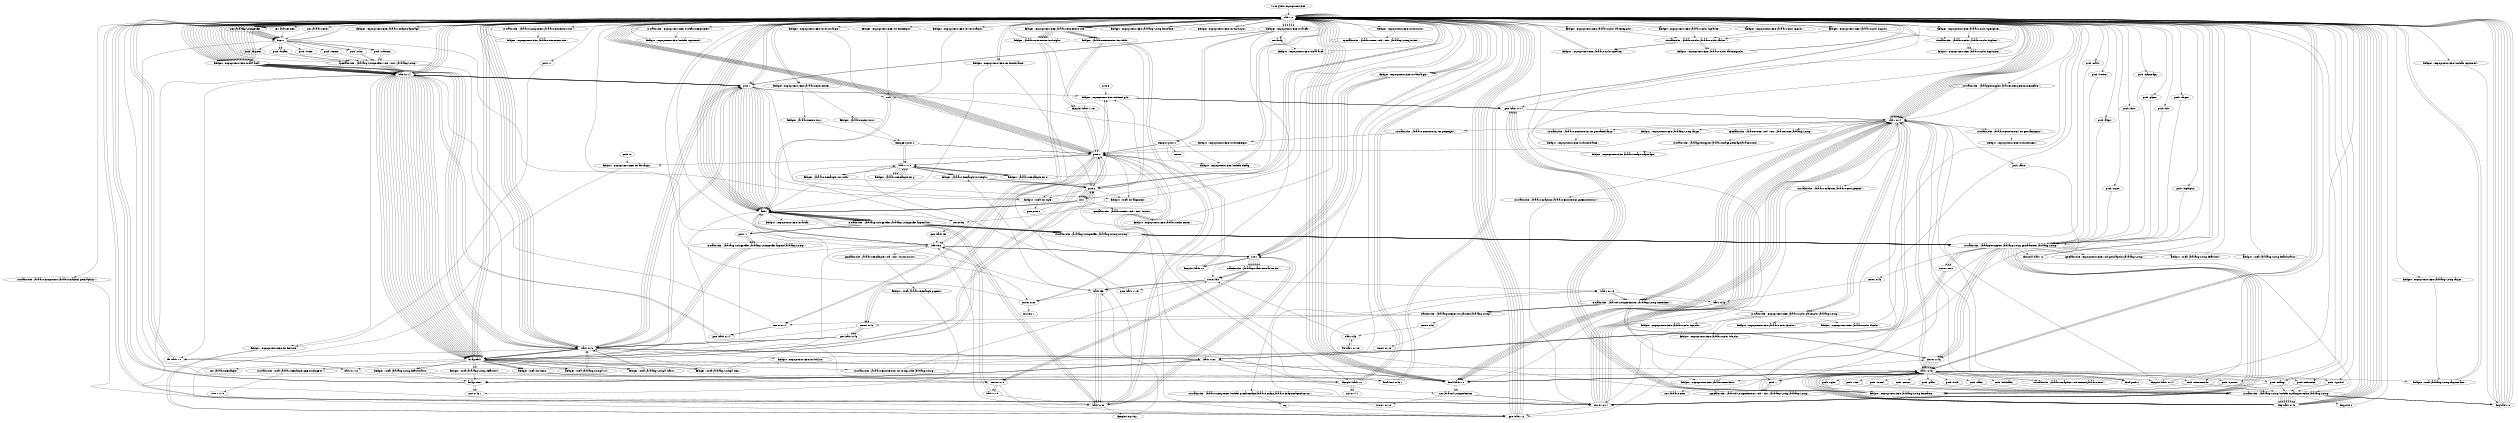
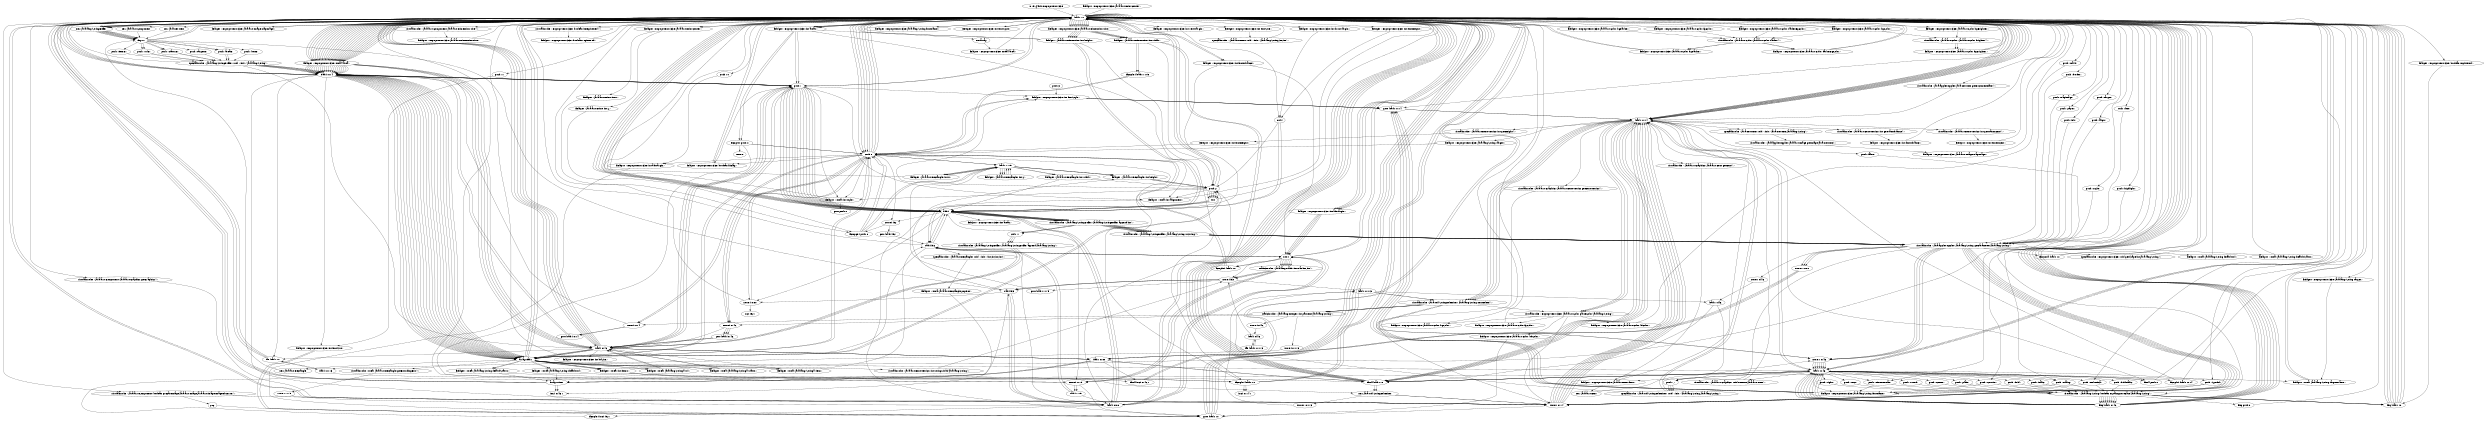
edge "load.r r0" -> "push 10": added
node "new java.awt.Point": label "new java.awt.Point" -> "new java.awt.Component"
edge "store.i i92" -> "load.r r175": now "store.i i92" -> "ifcmpge.i push 0"
node "specialinvoke <java.awt.Point: void <init>(int,int)>": removed
